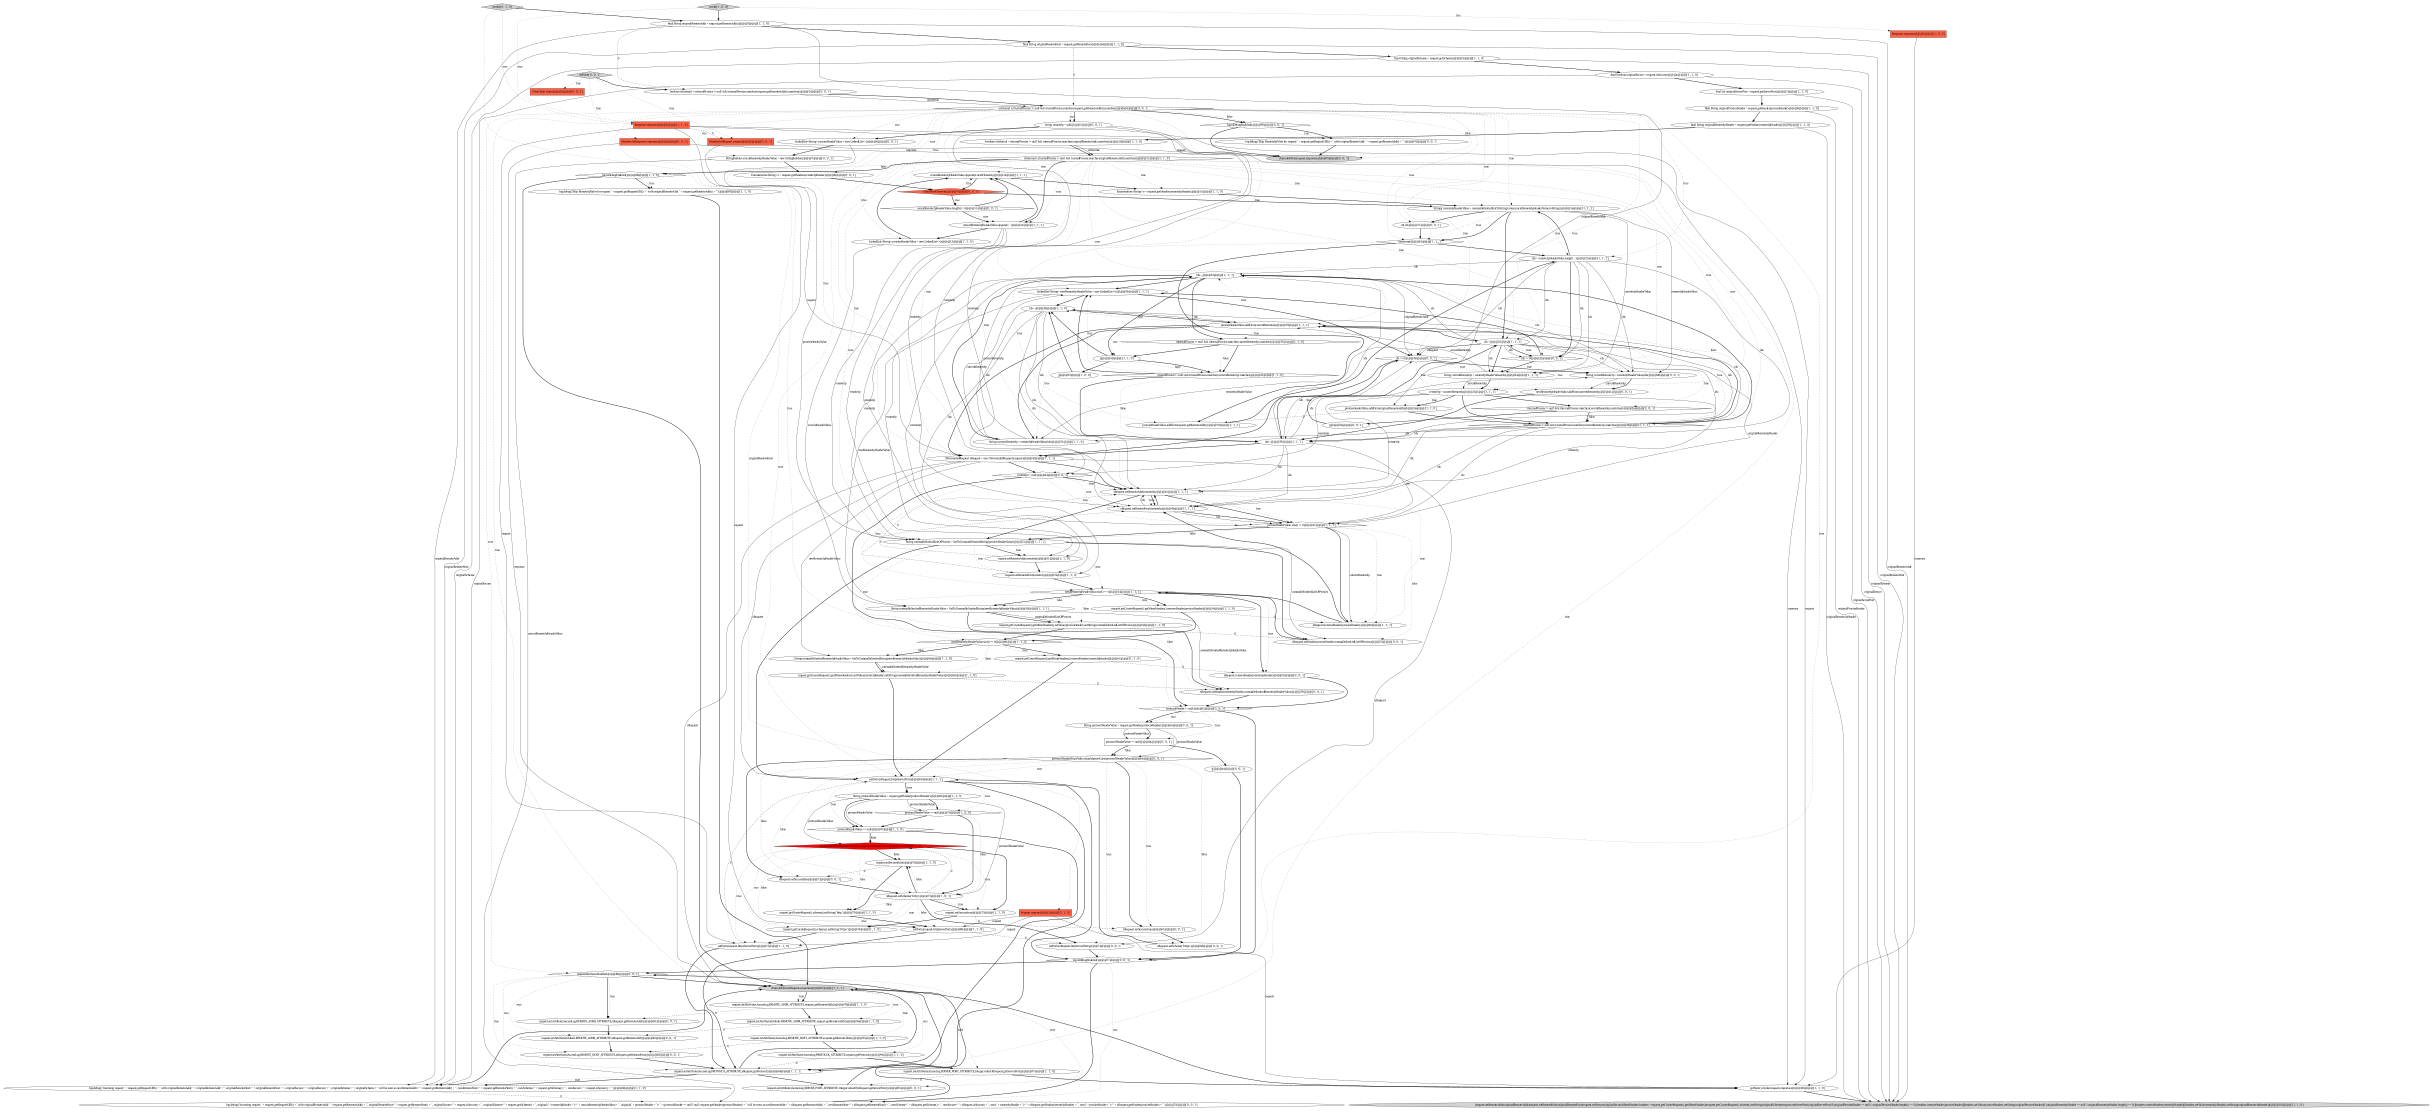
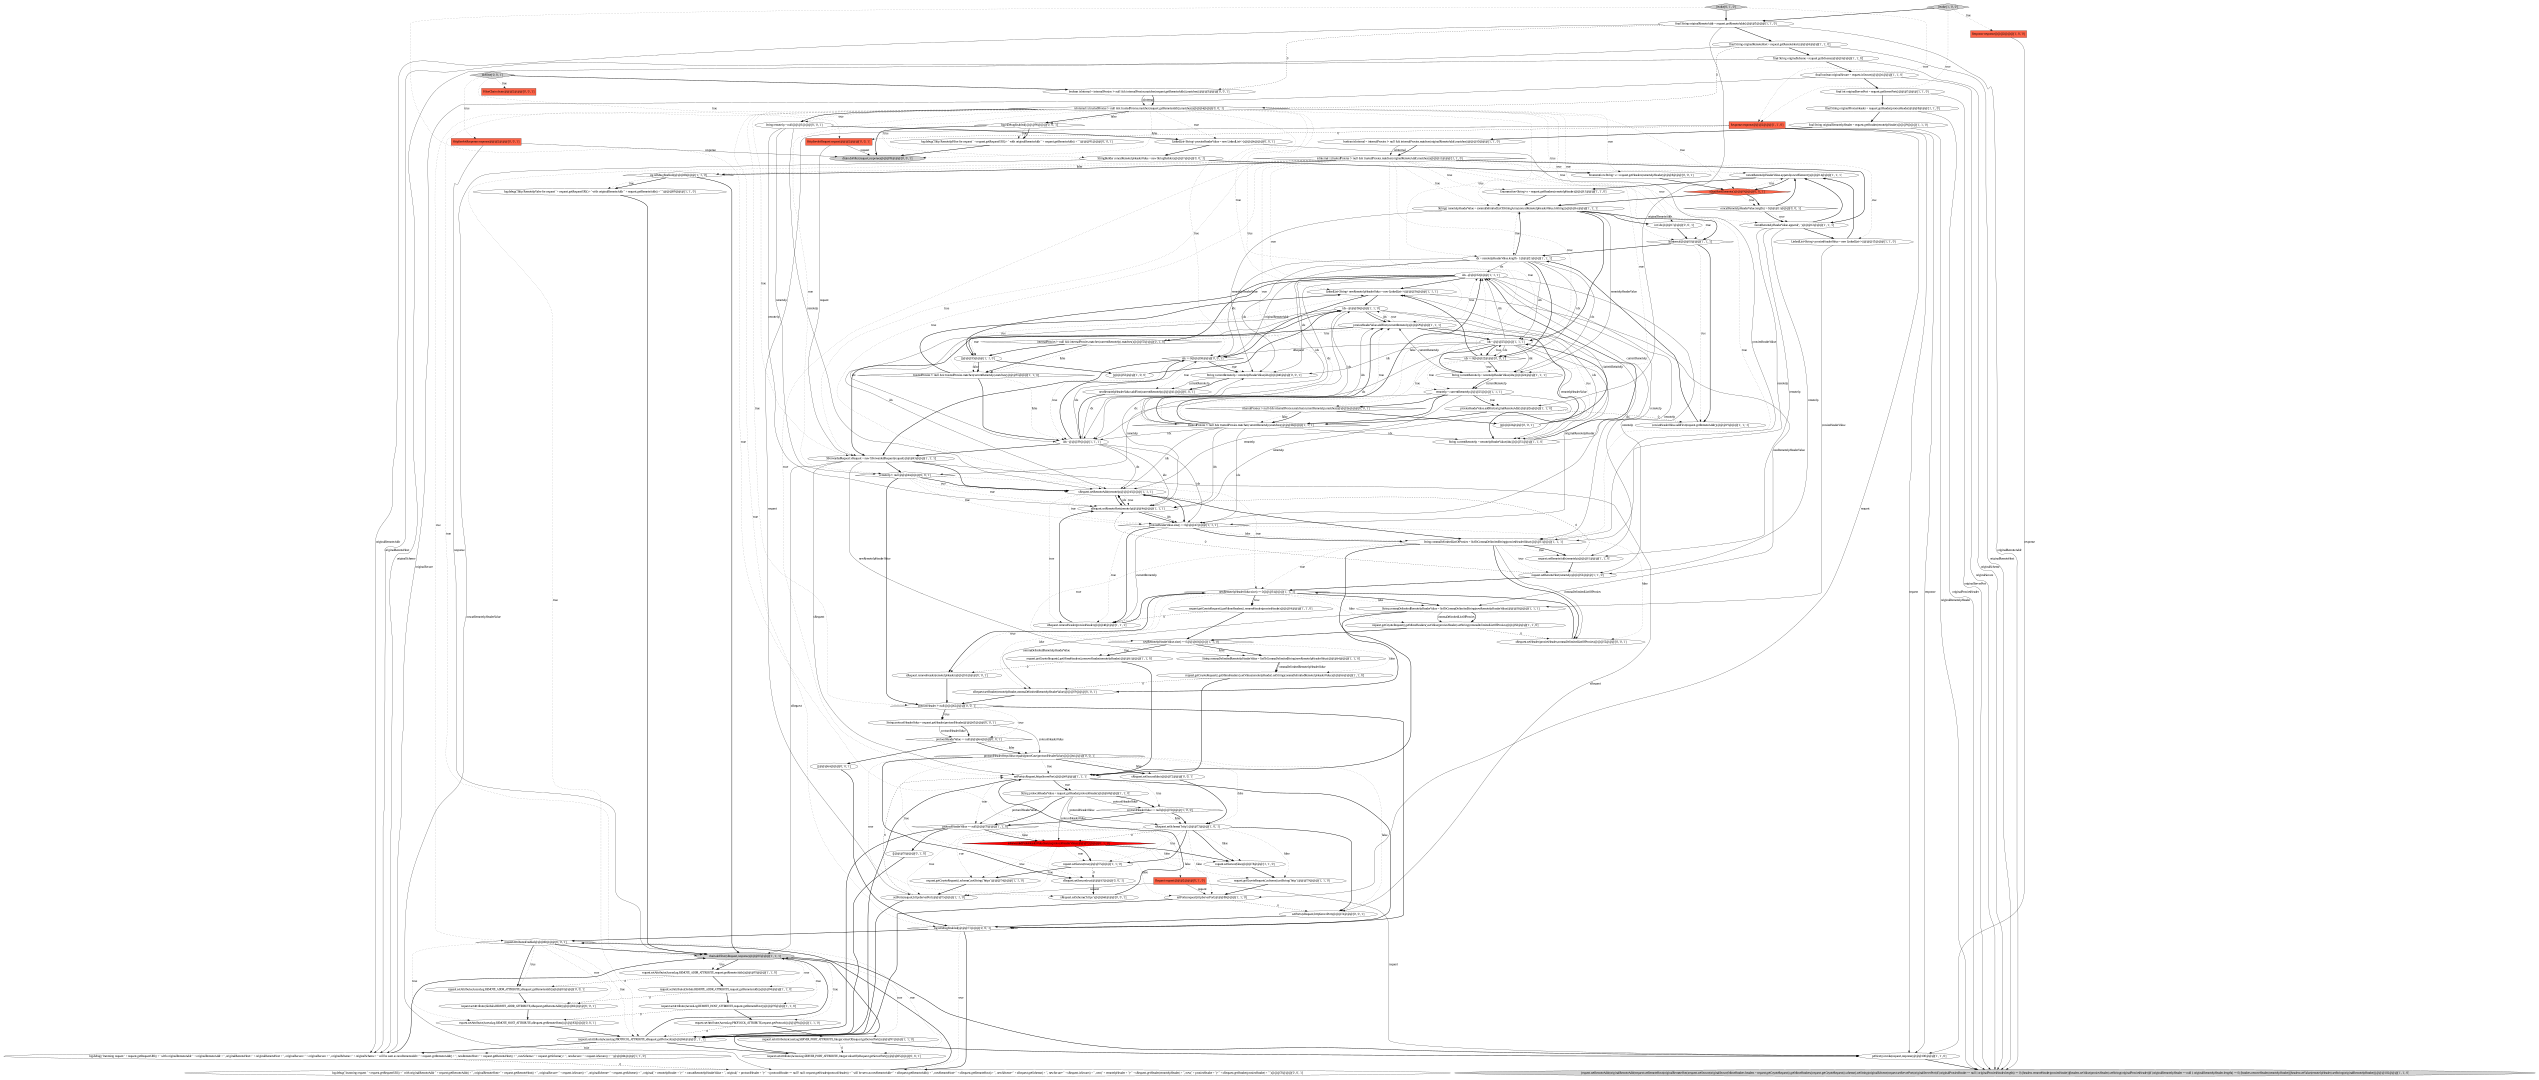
edge "invoke['0', '1', '0']" -> "Request request@@@2@@@['0', '1', '0']": label "originalRemoteHost" -> "true"
node "protocolHeaderValue == null@@@64@@@['0', '0', '1']": shape box -> diamond
node "{}@@@70@@@['0', '1', '0']": added
edge "request.setSecure(false)@@@78@@@['1', '1', '0']" -> "xRequest.setSecure(false)@@@72@@@['0', '0', '1']": removed, label "0"
